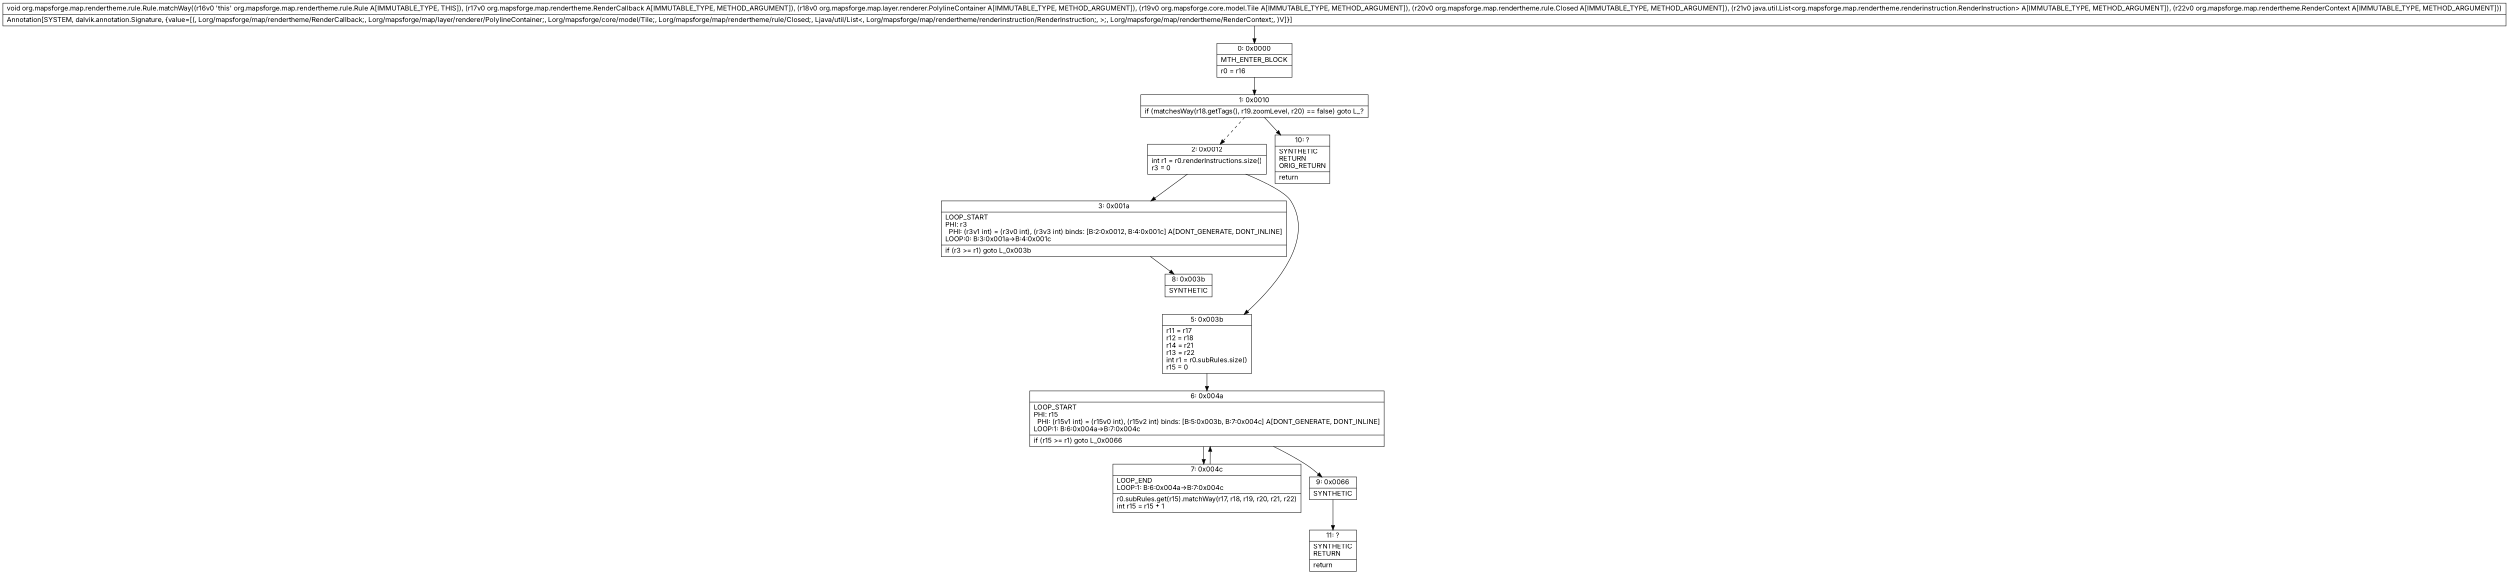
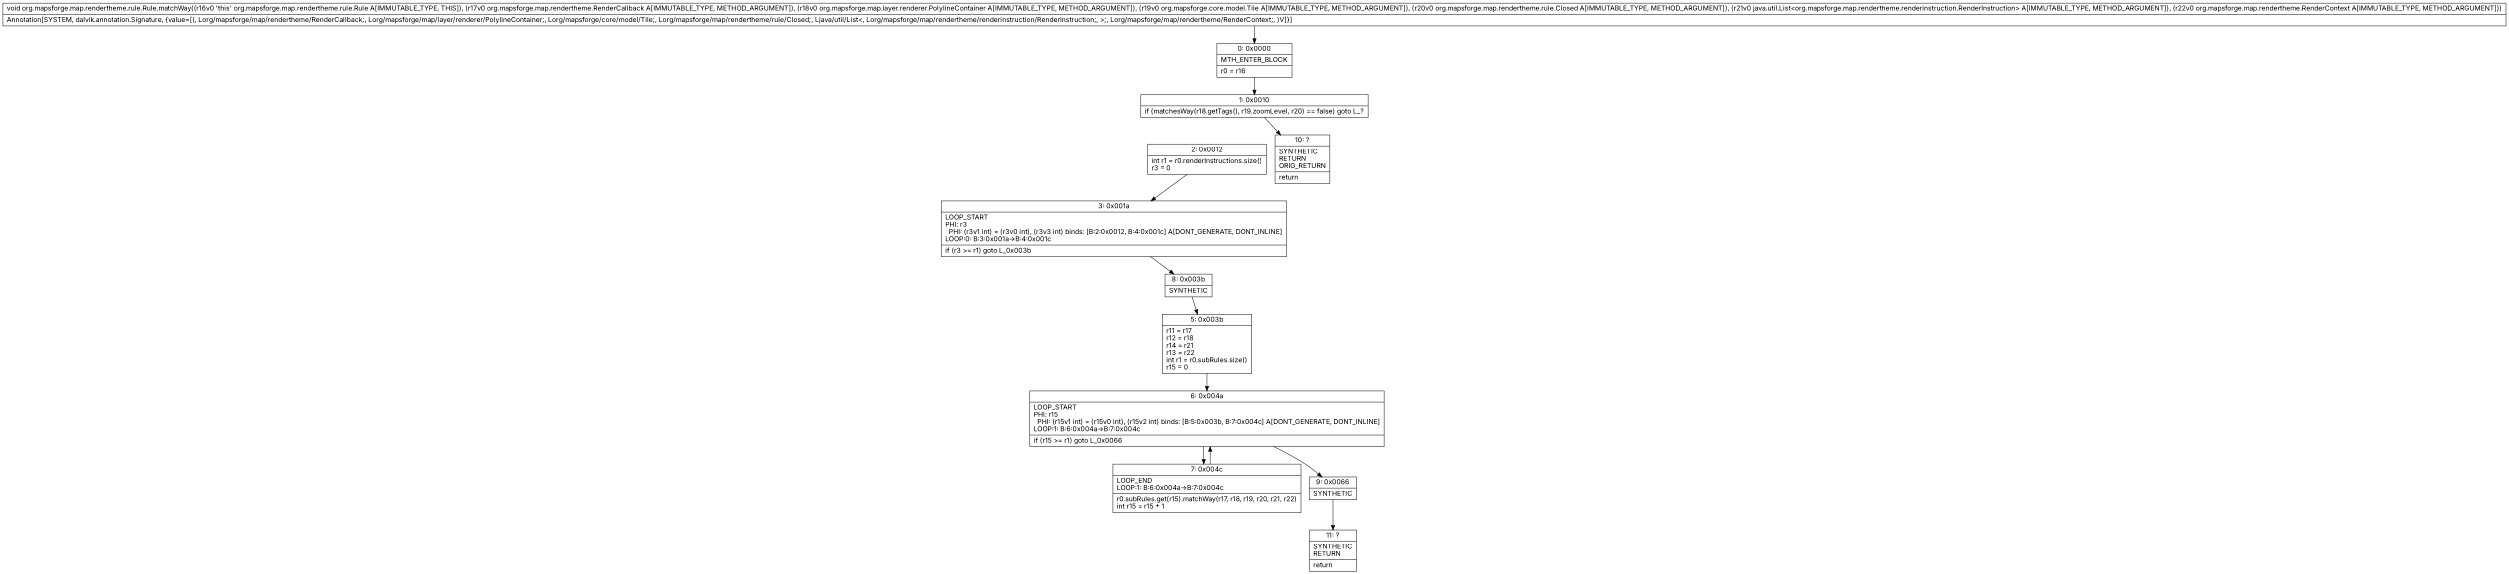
edge "1: 0x0010" -> "2: 0x0012": removed
edge "2: 0x0012" -> "5: 0x003b": now "8: 0x003b" -> "5: 0x003b"
